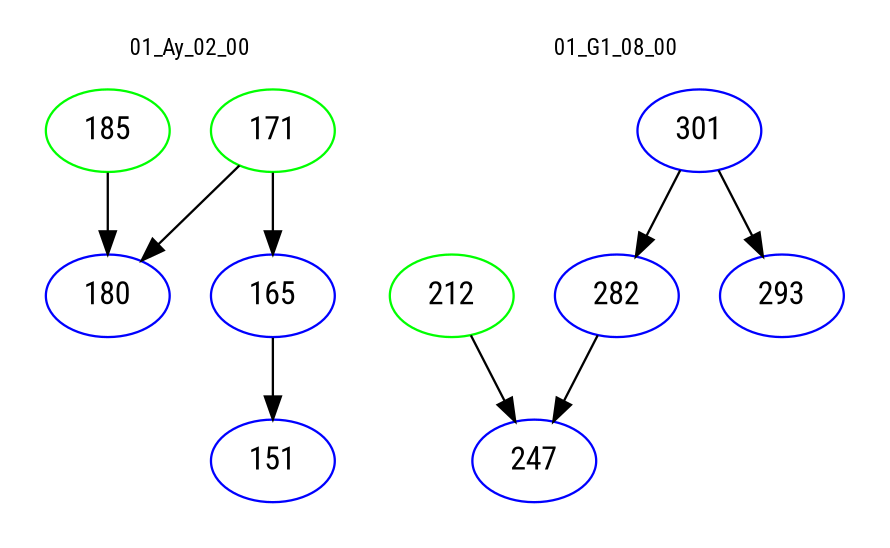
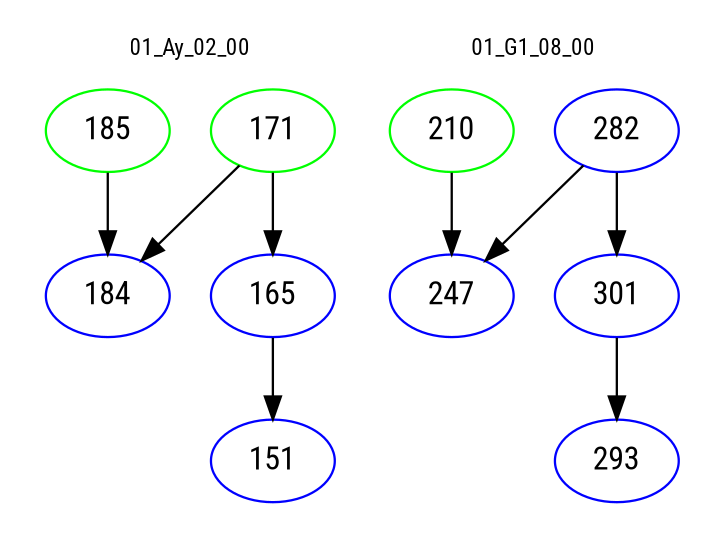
edge "301" -> "282": reversed
node "180": label "180" -> "184"
node "212": label "212" -> "210"
